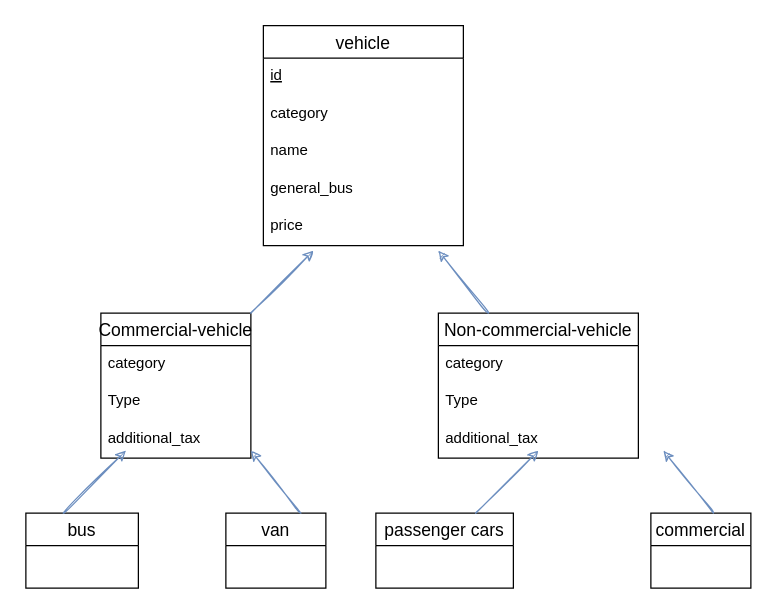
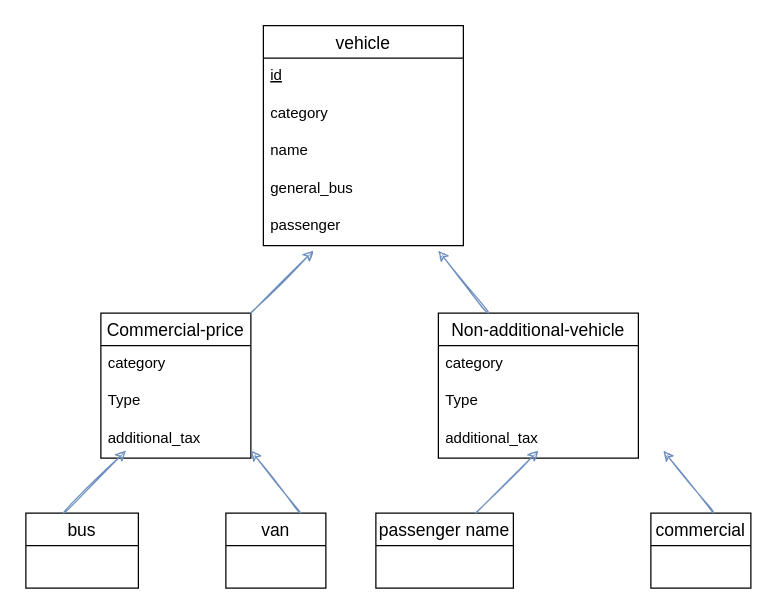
node "price": label "price" -> "passenger"
node "Commercial-vehicle": label "Commercial-vehicle" -> "Commercial-price"
node "Non-commercial-vehicle": label "Non-commercial-vehicle" -> "Non-additional-vehicle"
node "passenger cars": label "passenger cars" -> "passenger name"
